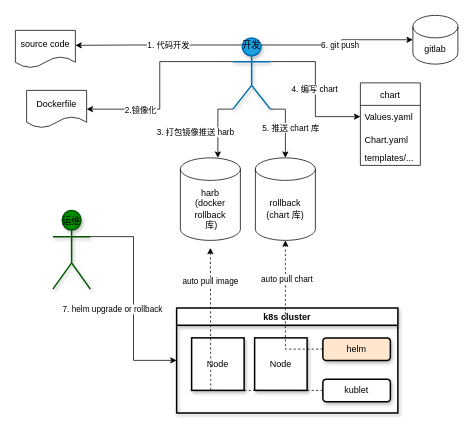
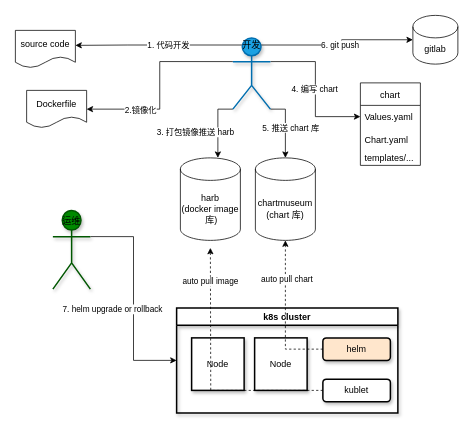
node "harb (docker rollback 库)": label "harb (docker rollback 库)" -> "harb (docker image 库)"
node "rollback (chart 库)": label "rollback (chart 库)" -> "chartmuseum (chart 库)"
